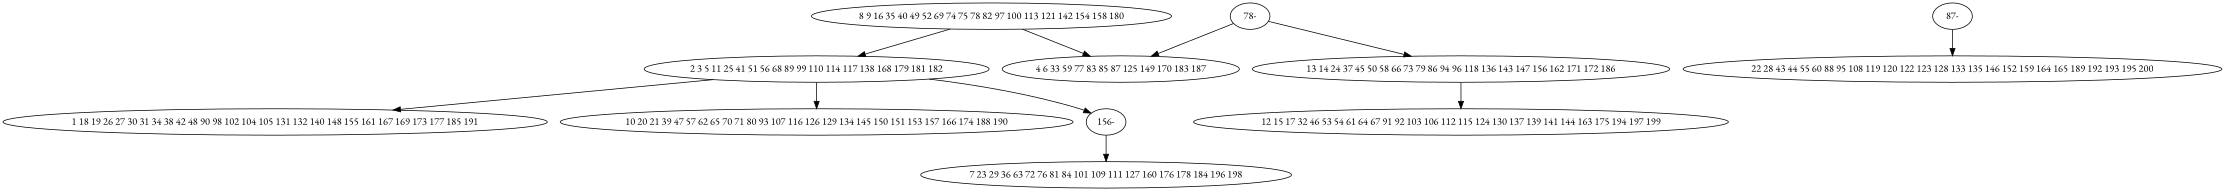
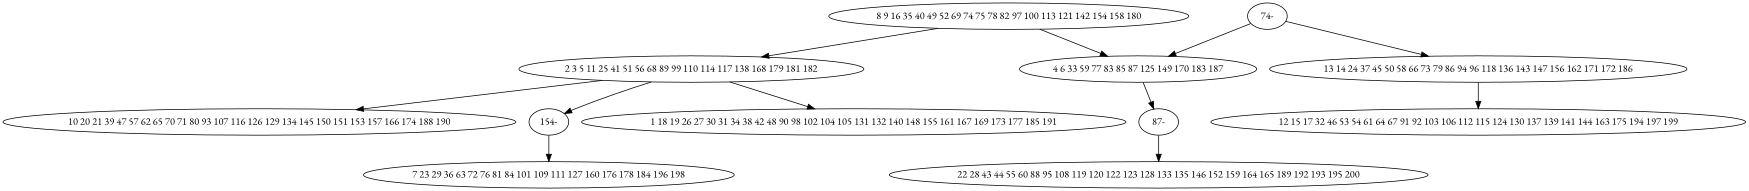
node "78-": label "78-" -> "74-"
edge "4 6 33 59 77 83 85 87 125 149 170 183 187" -> "87-": added
node "156-": label "156-" -> "154-"
